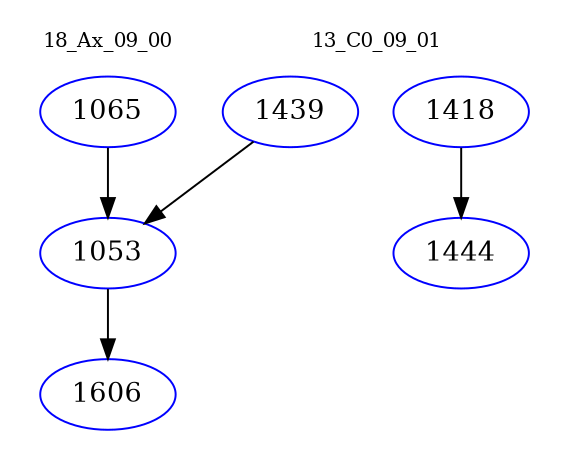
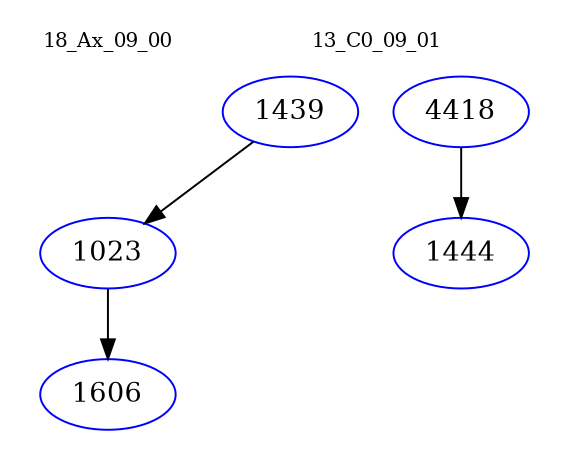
node "1065": removed
node "1418": label "1418" -> "4418"
node "1053": label "1053" -> "1023"
